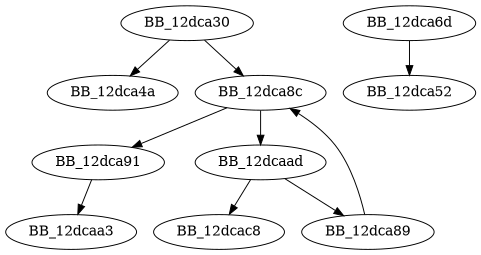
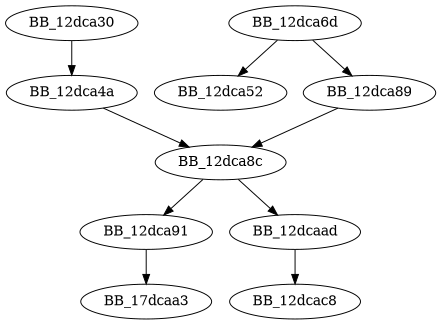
edge "BB_12dca30" -> "BB_12dca8c": now "BB_12dca4a" -> "BB_12dca8c"
edge "BB_12dcaad" -> "BB_12dca89": now "BB_12dca6d" -> "BB_12dca89"
node "BB_12dcaa3": label "BB_12dcaa3" -> "BB_17dcaa3"
